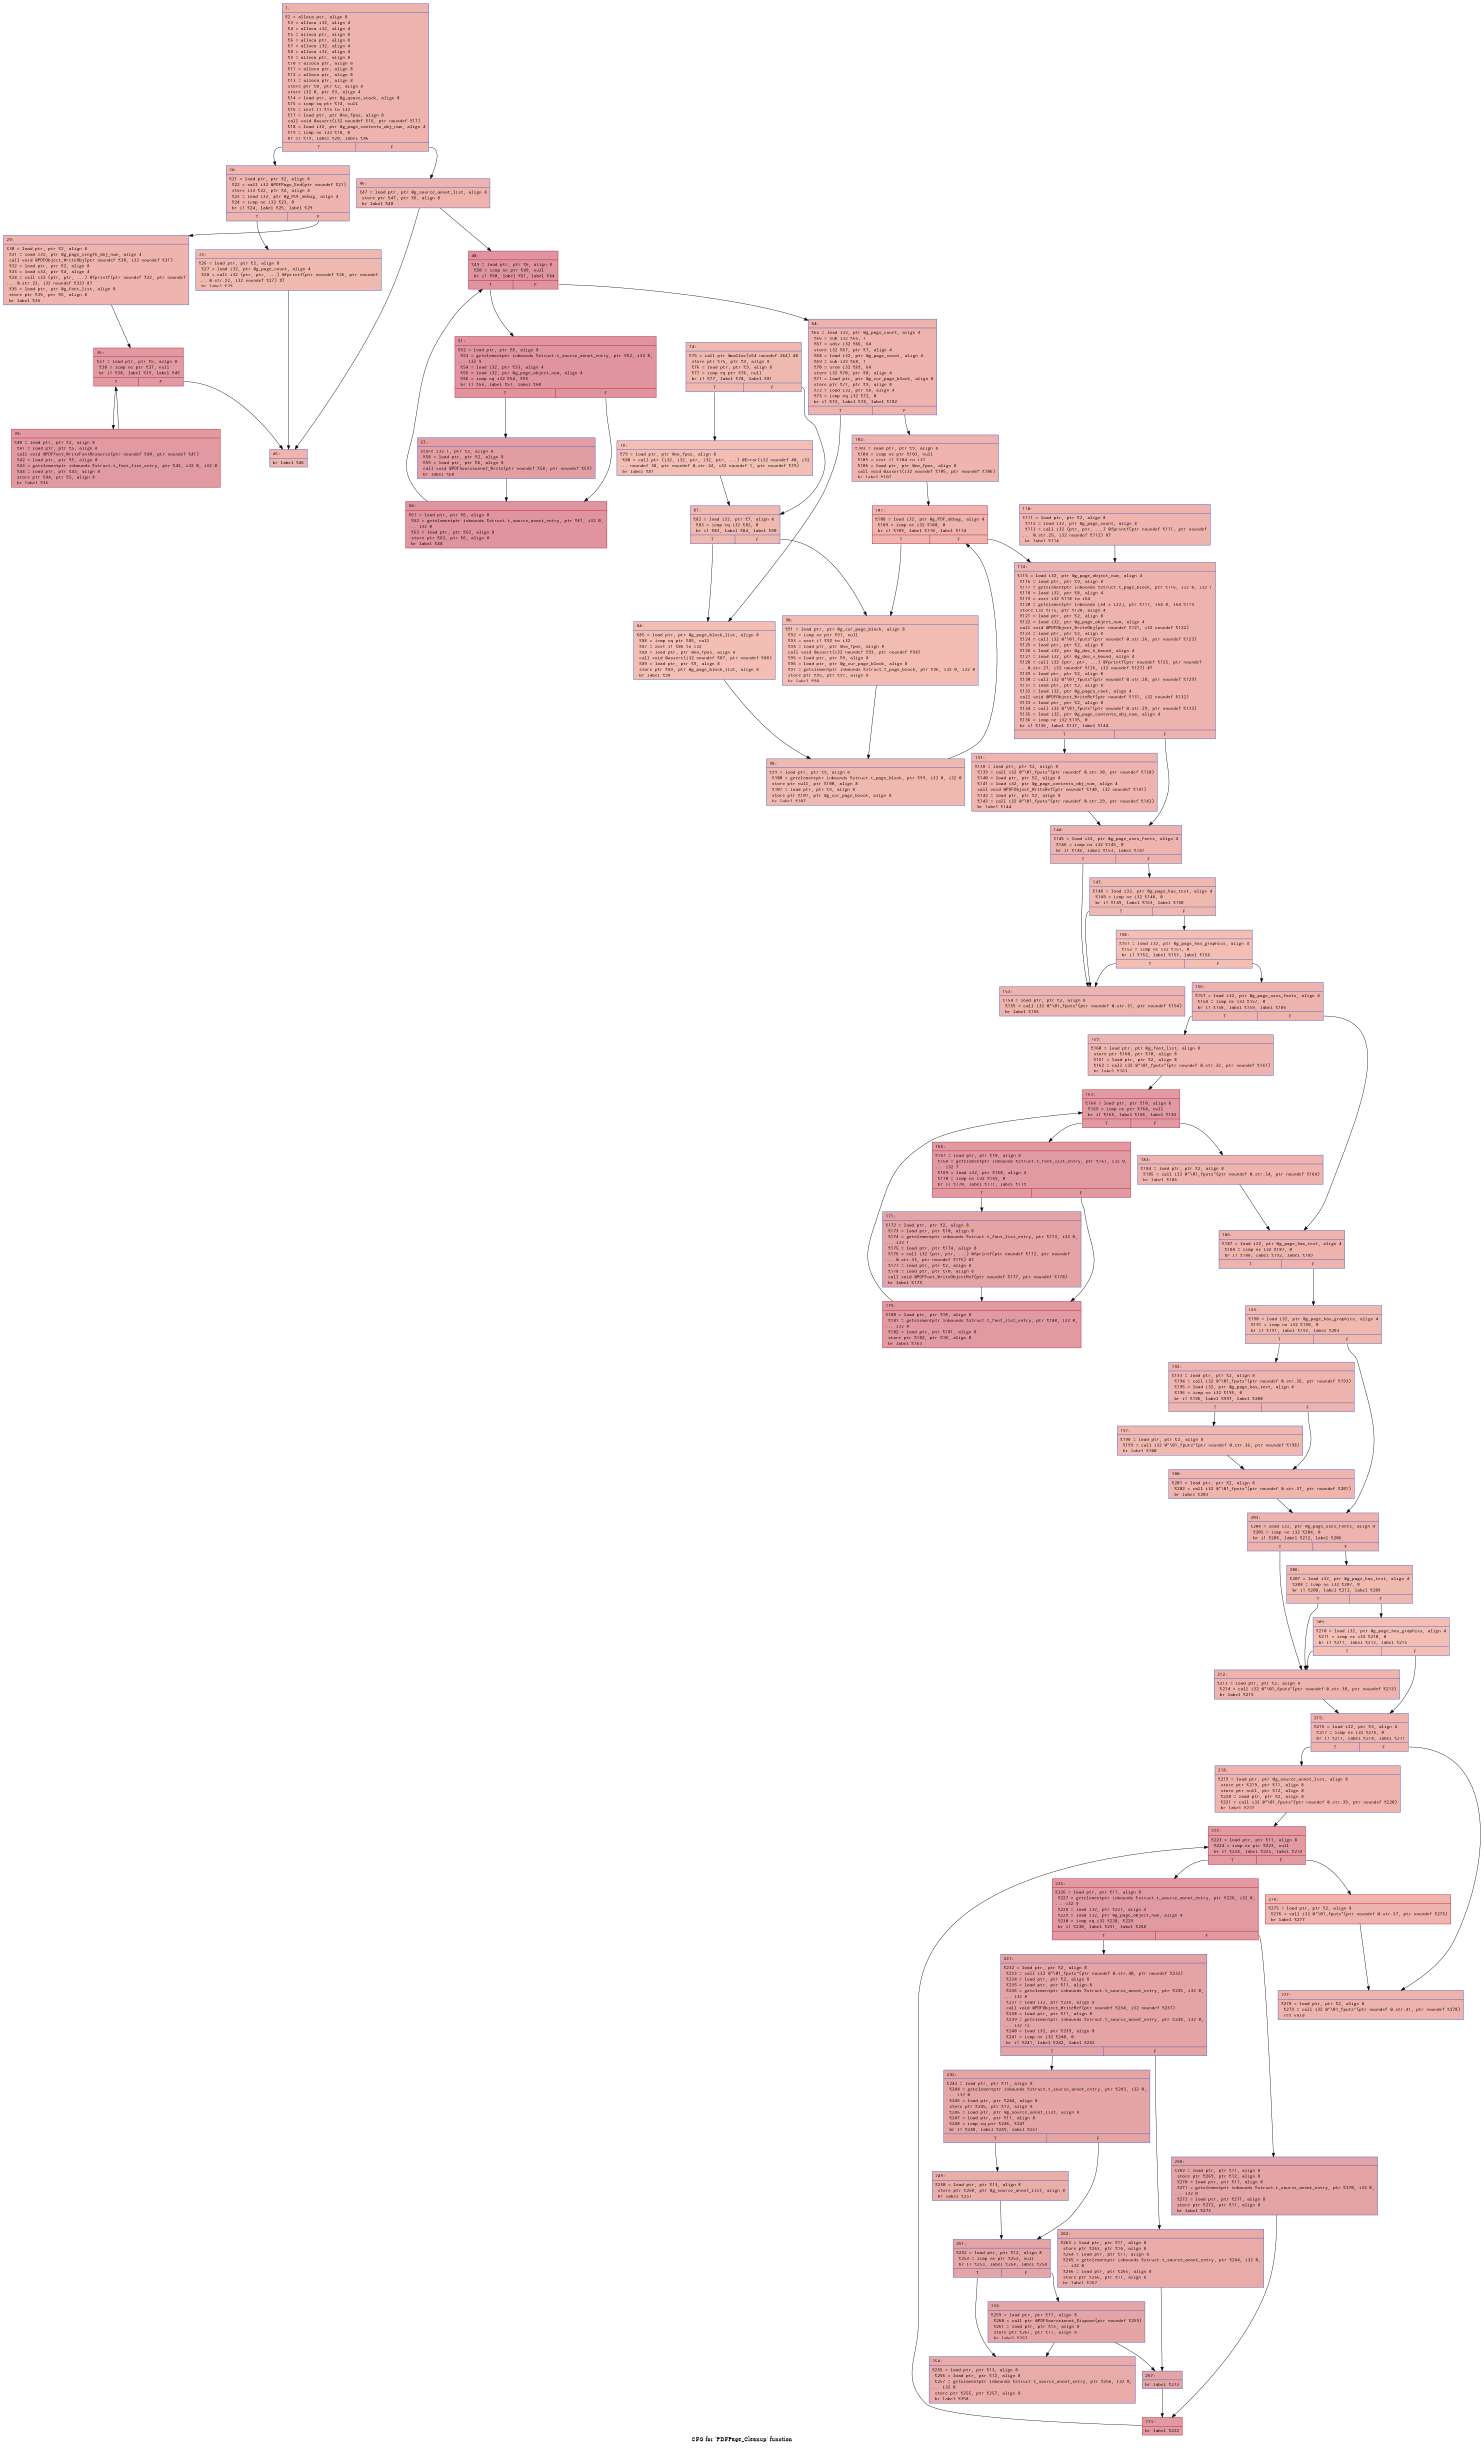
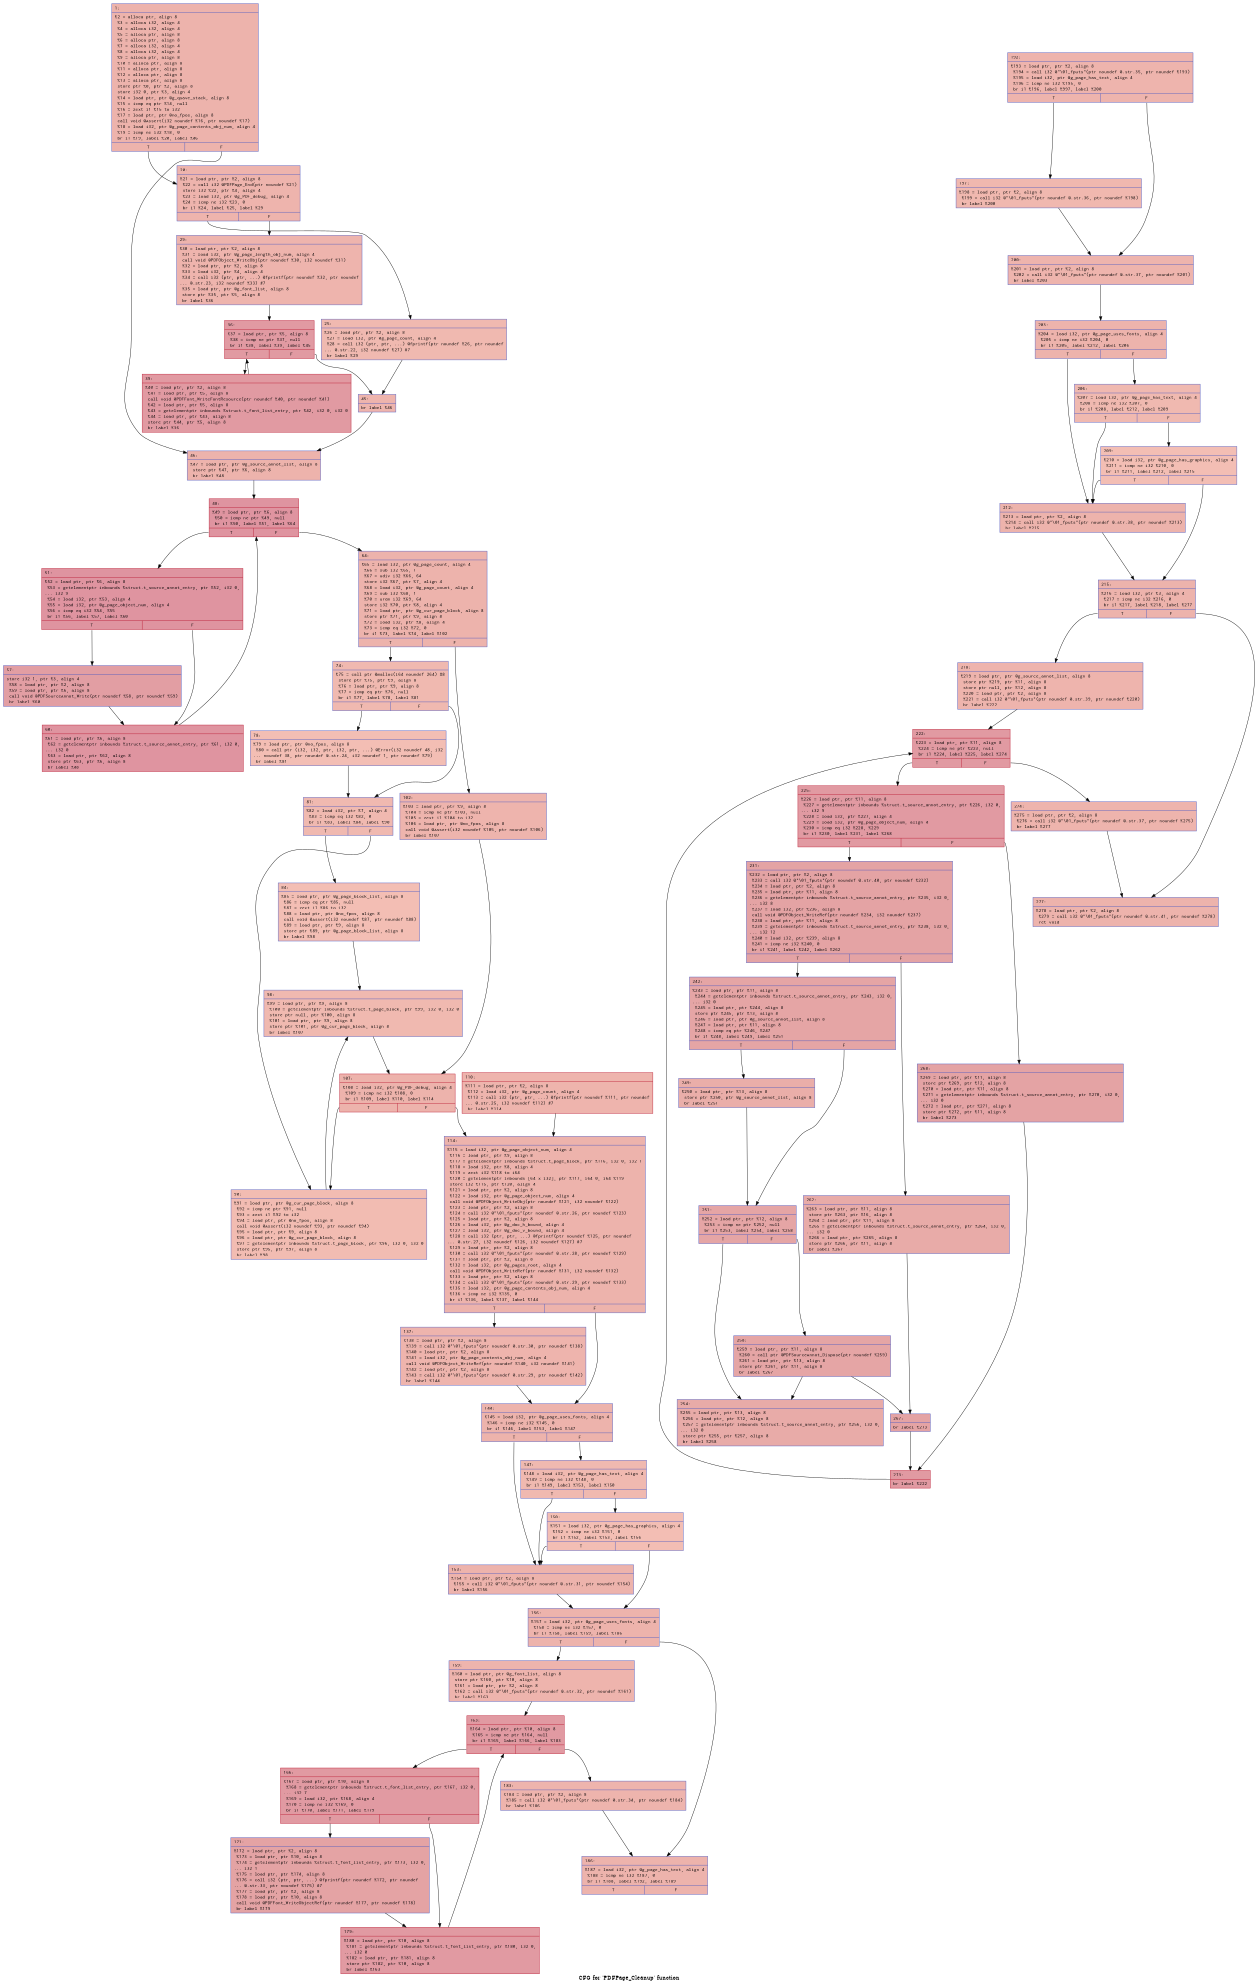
edge "46:" -> "45:": reversed
edge "64:" -> "84:": now "64:" -> "74:"
node "110:": color #3d50c3ff -> #b70d28ff
node "189:": removed
edge "153:" -> "156:": added
node "274:": color #b70d28ff -> #3d50c3ff
